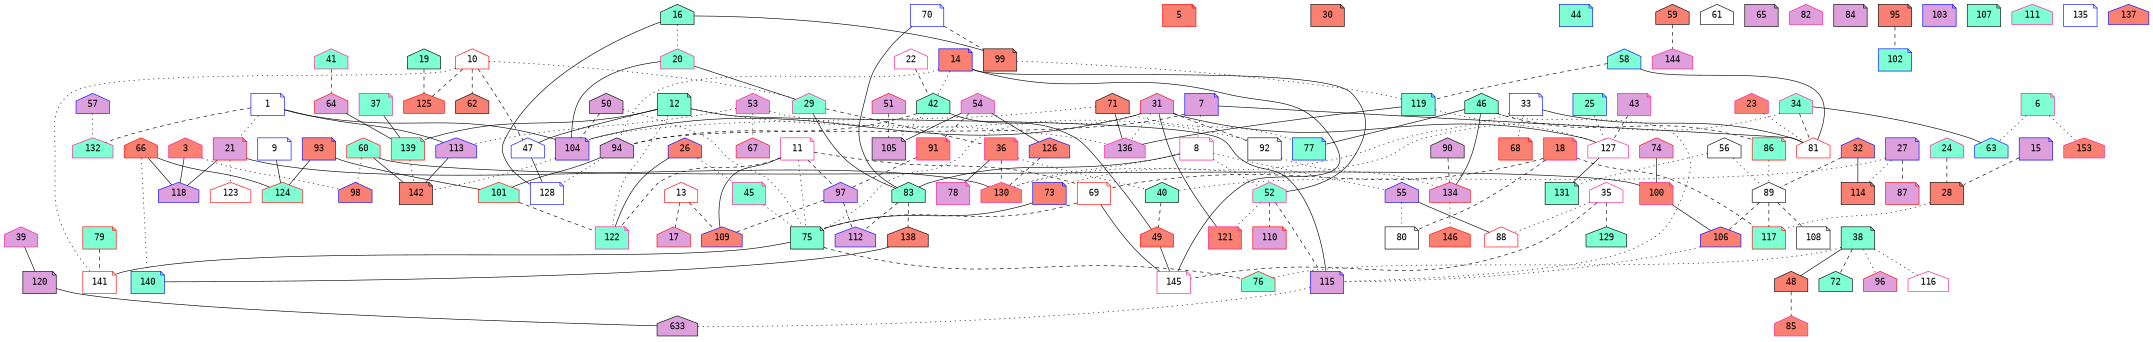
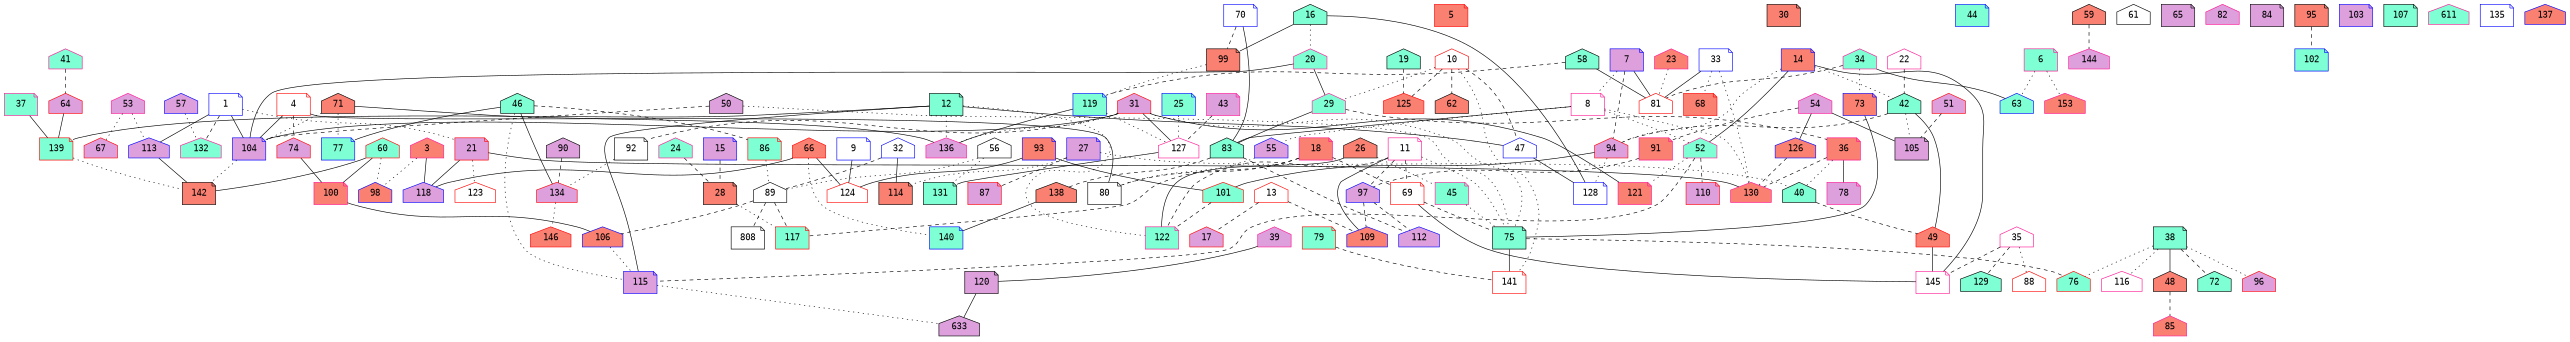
node "111": label "111" -> "611"
node "58": color blue -> black
node "4": added
edge "53" -- "92": removed
node "94": color black -> red
node "26": color blue -> black
node "32": fillcolor salmon -> white
node "124": fillcolor aquamarine -> white
edge "55" -- "88": removed
node "108": label "108" -> "808"
